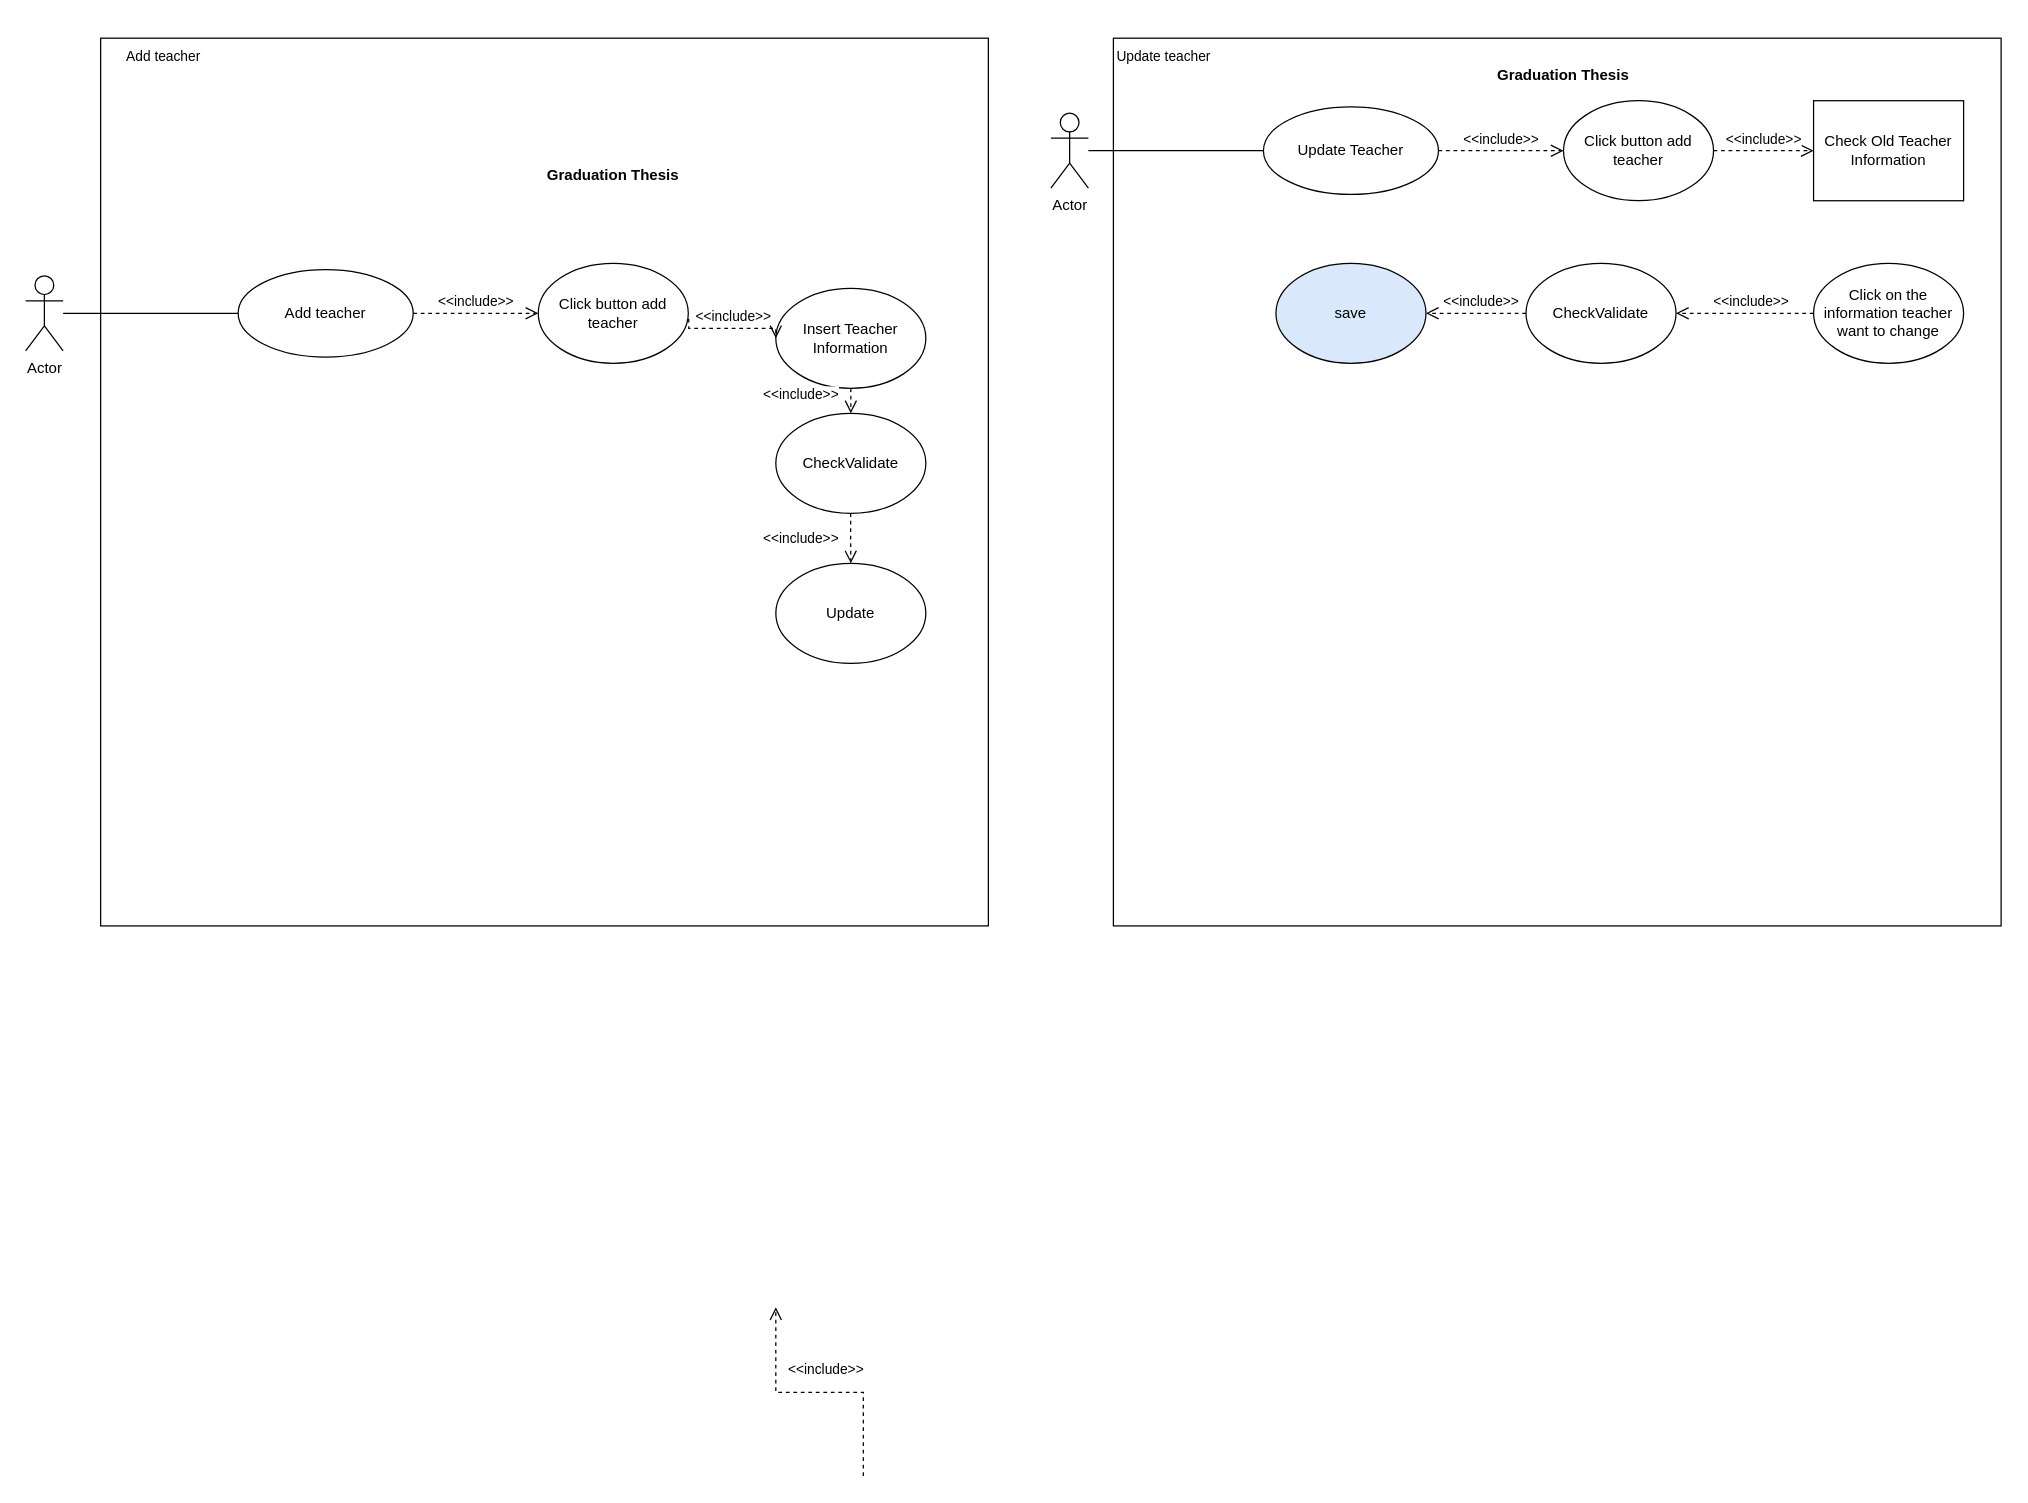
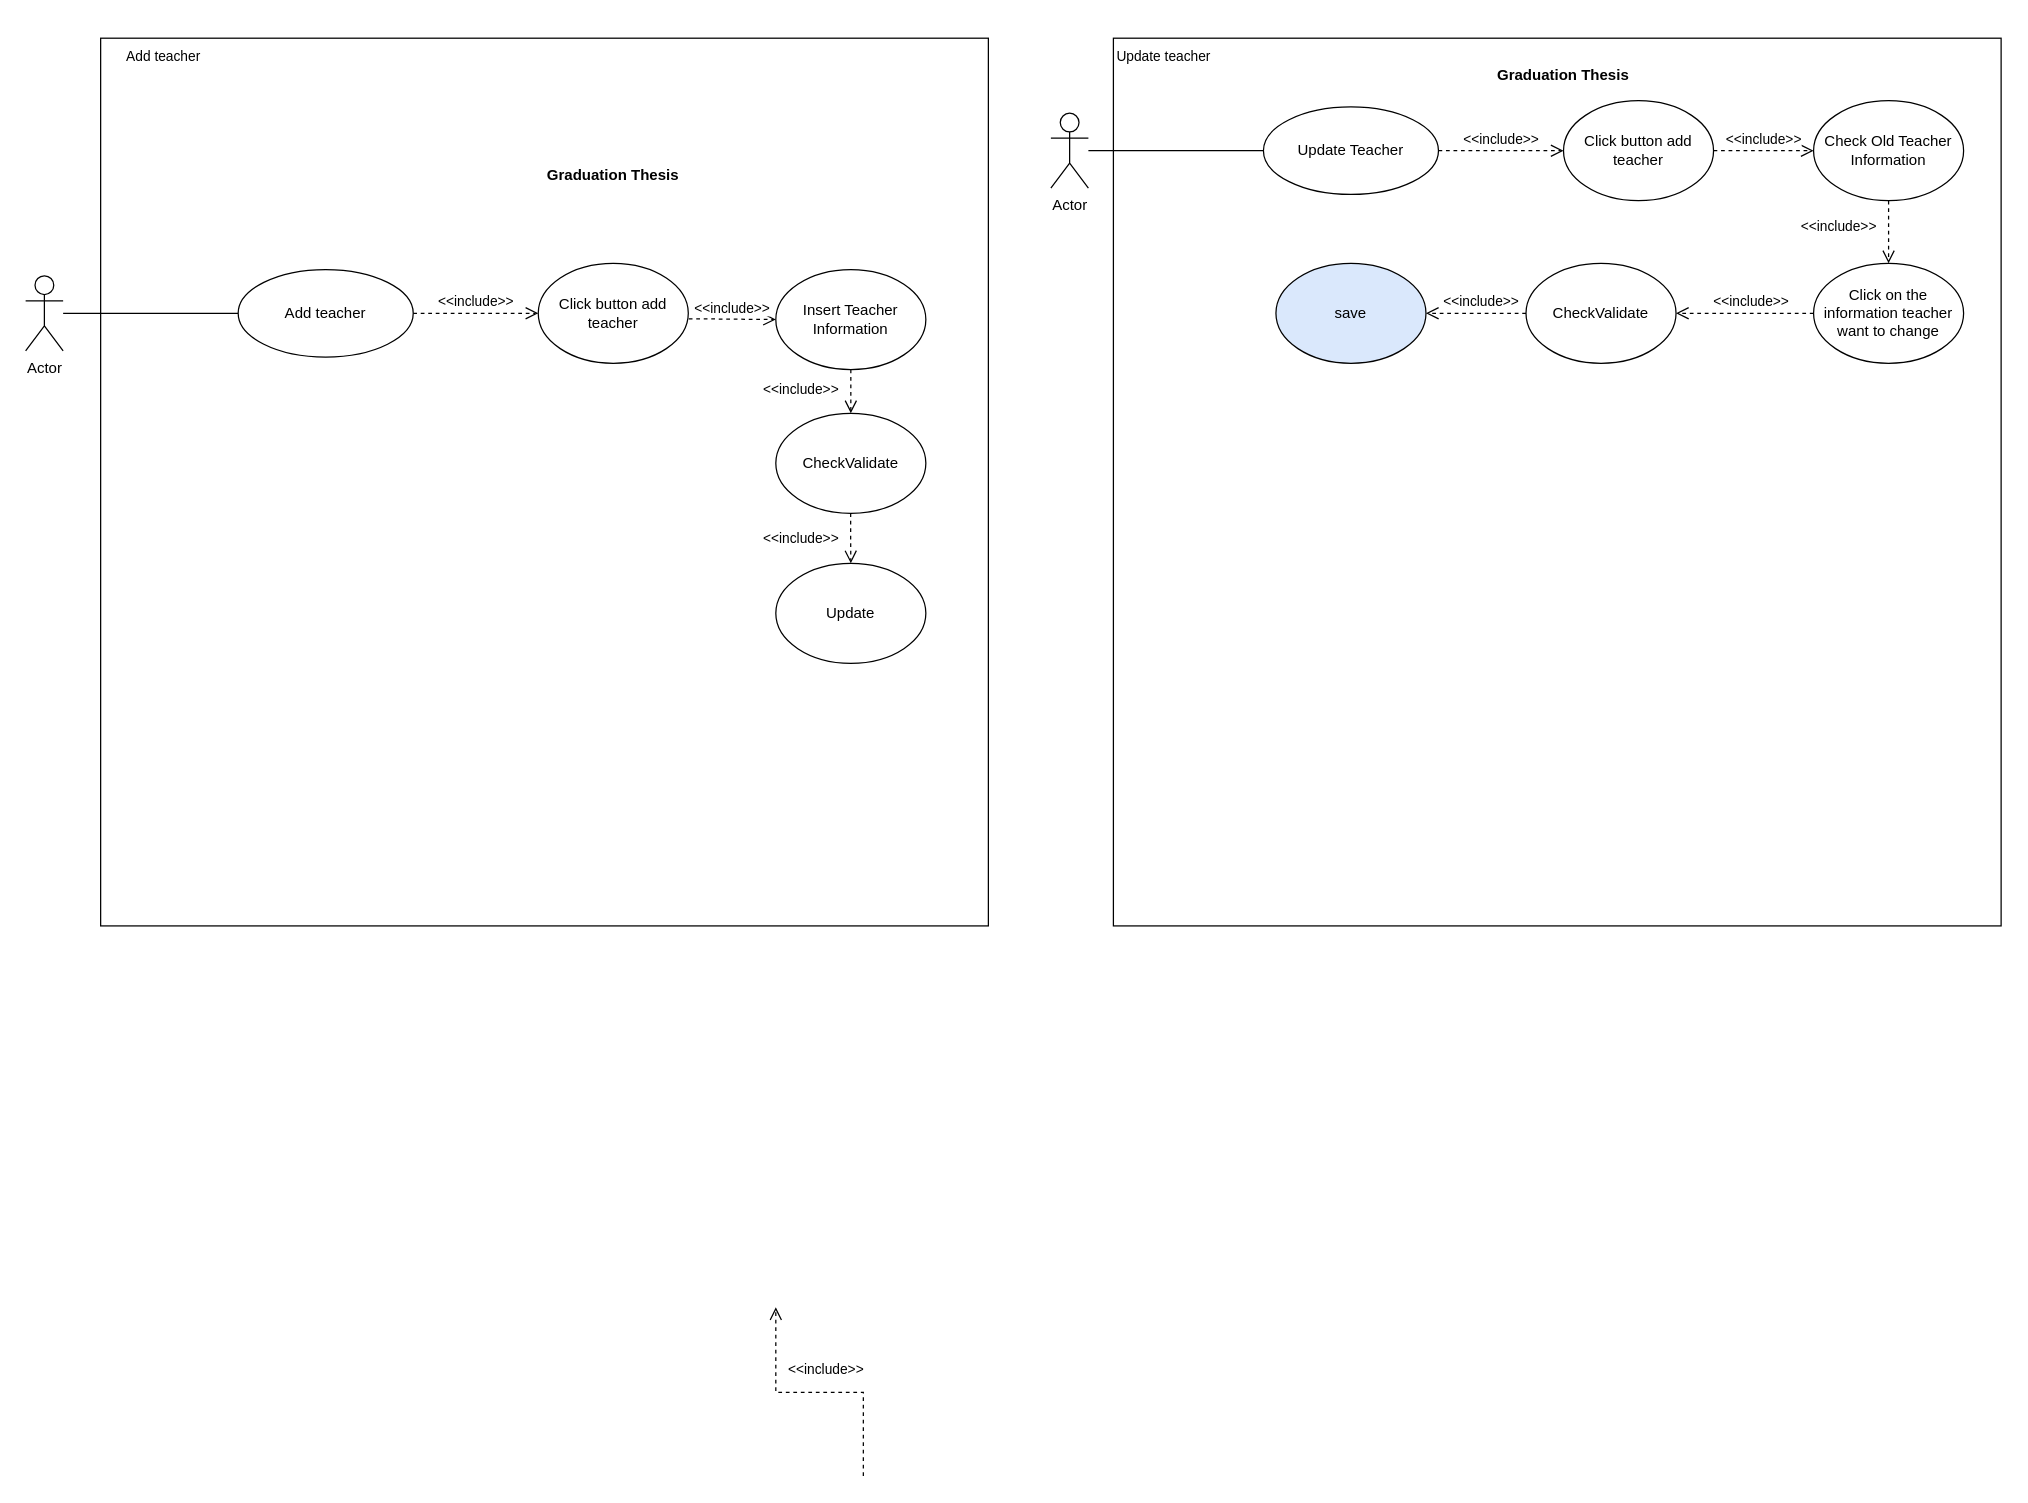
node "Check Old Teacher Information": shape rectangle -> ellipse
edge "Check Old Teacher Information" -> "Click on the information teacher want to change": added, label "<<include>>"
node "Insert Teacher Information": moved (851, 338) -> (851, 319)
